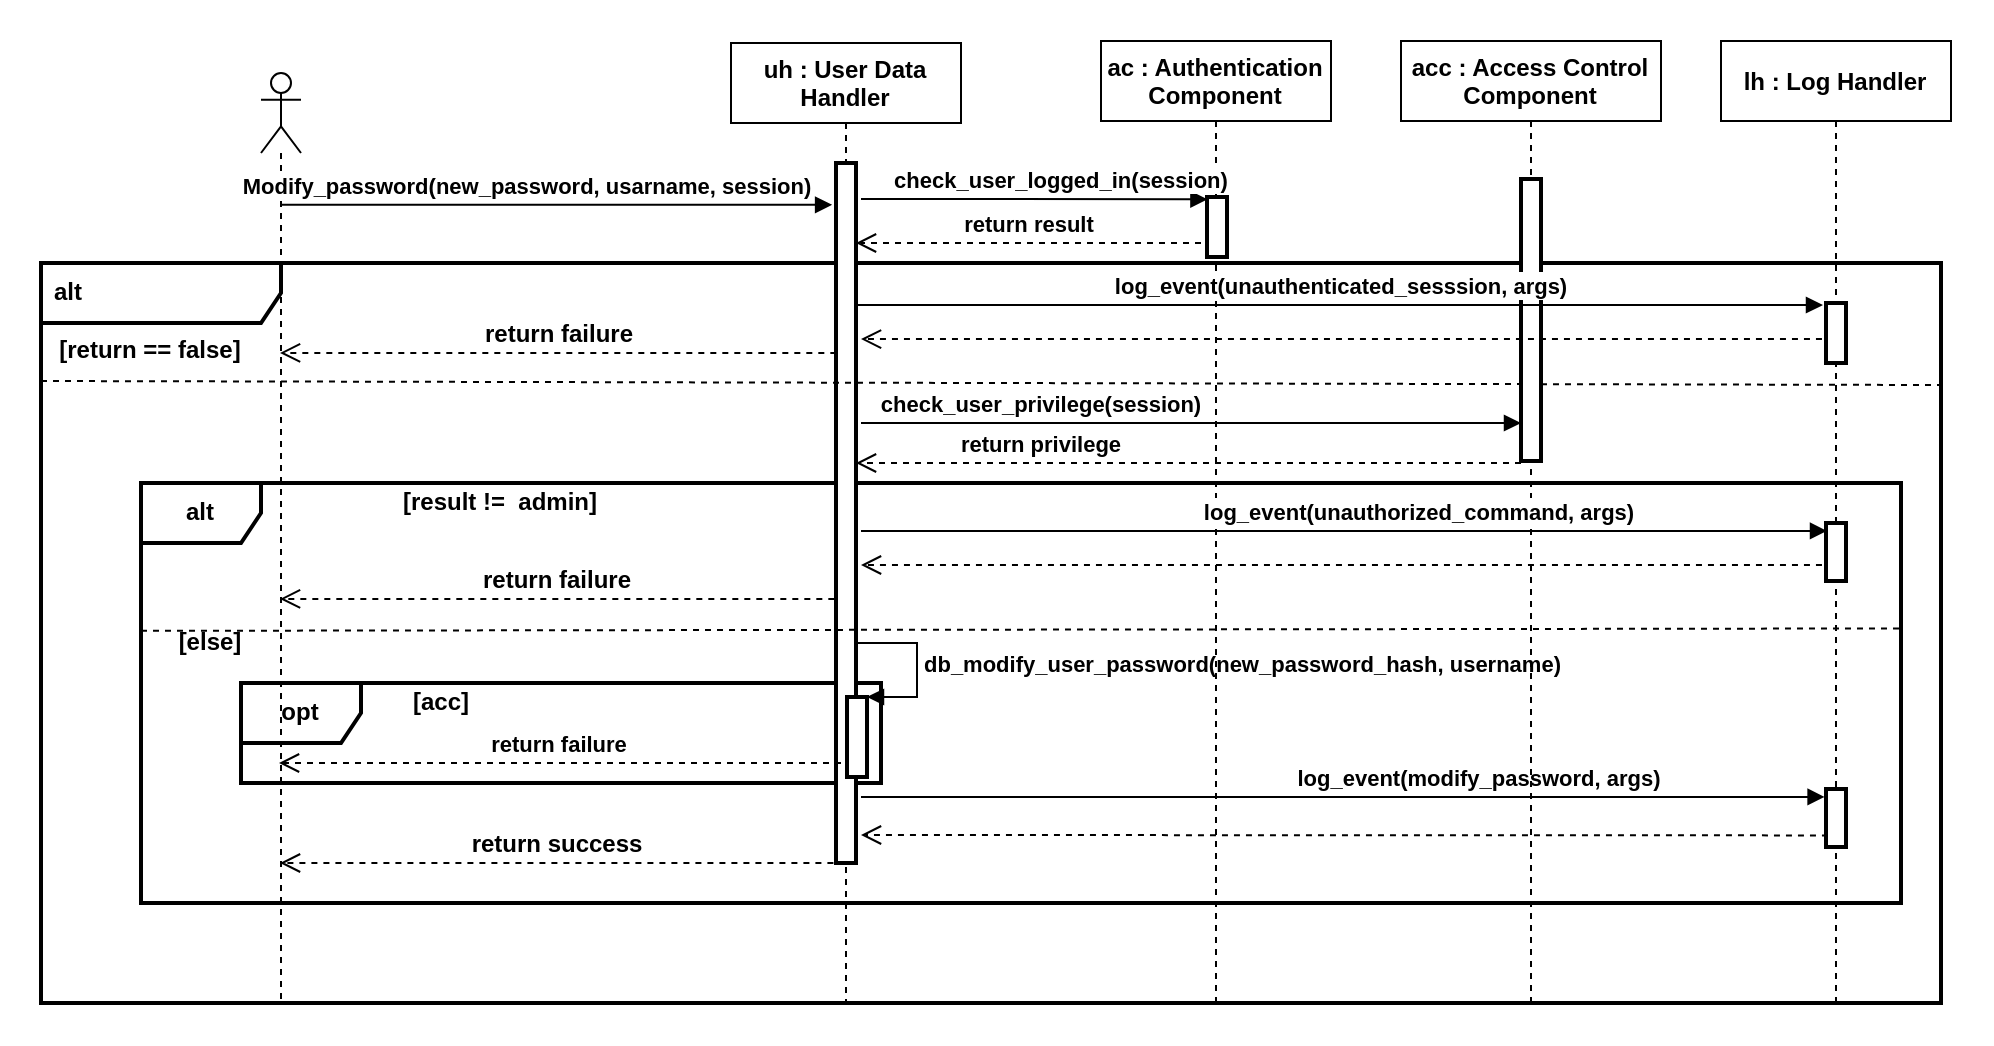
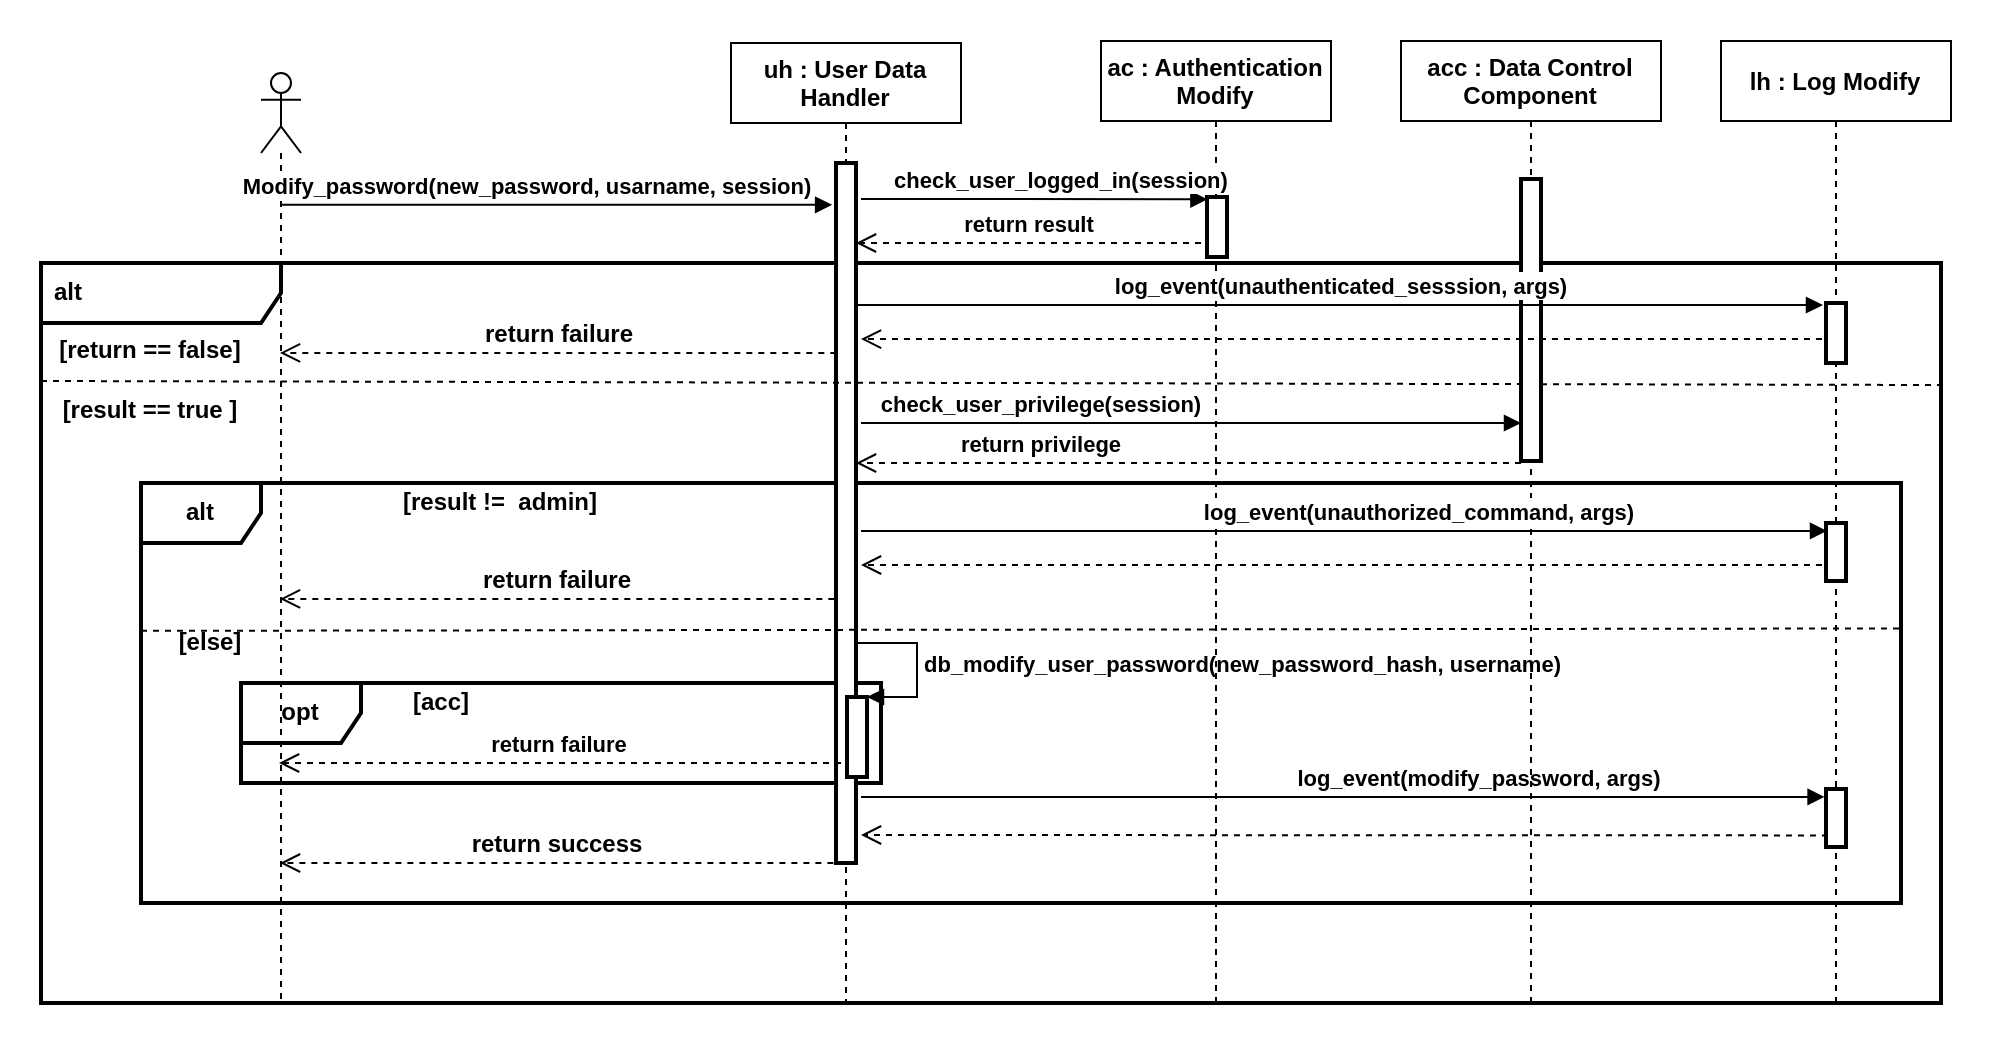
node "ac : Authentication Component": label "ac : Authentication Component" -> "ac : Authentication Modify"
node "acc : Access Control Component": label "acc : Access Control Component" -> "acc : Data Control Component"
node "lh : Log Handler": label "lh : Log Handler" -> "lh : Log Modify"
node "[result == true ]": added
